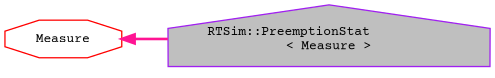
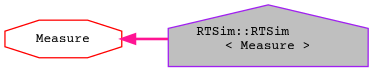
node "RTSim::PreemptionStat < Measure >": label "RTSim::PreemptionStat < Measure >" -> "RTSim::RTSim < Measure >"
